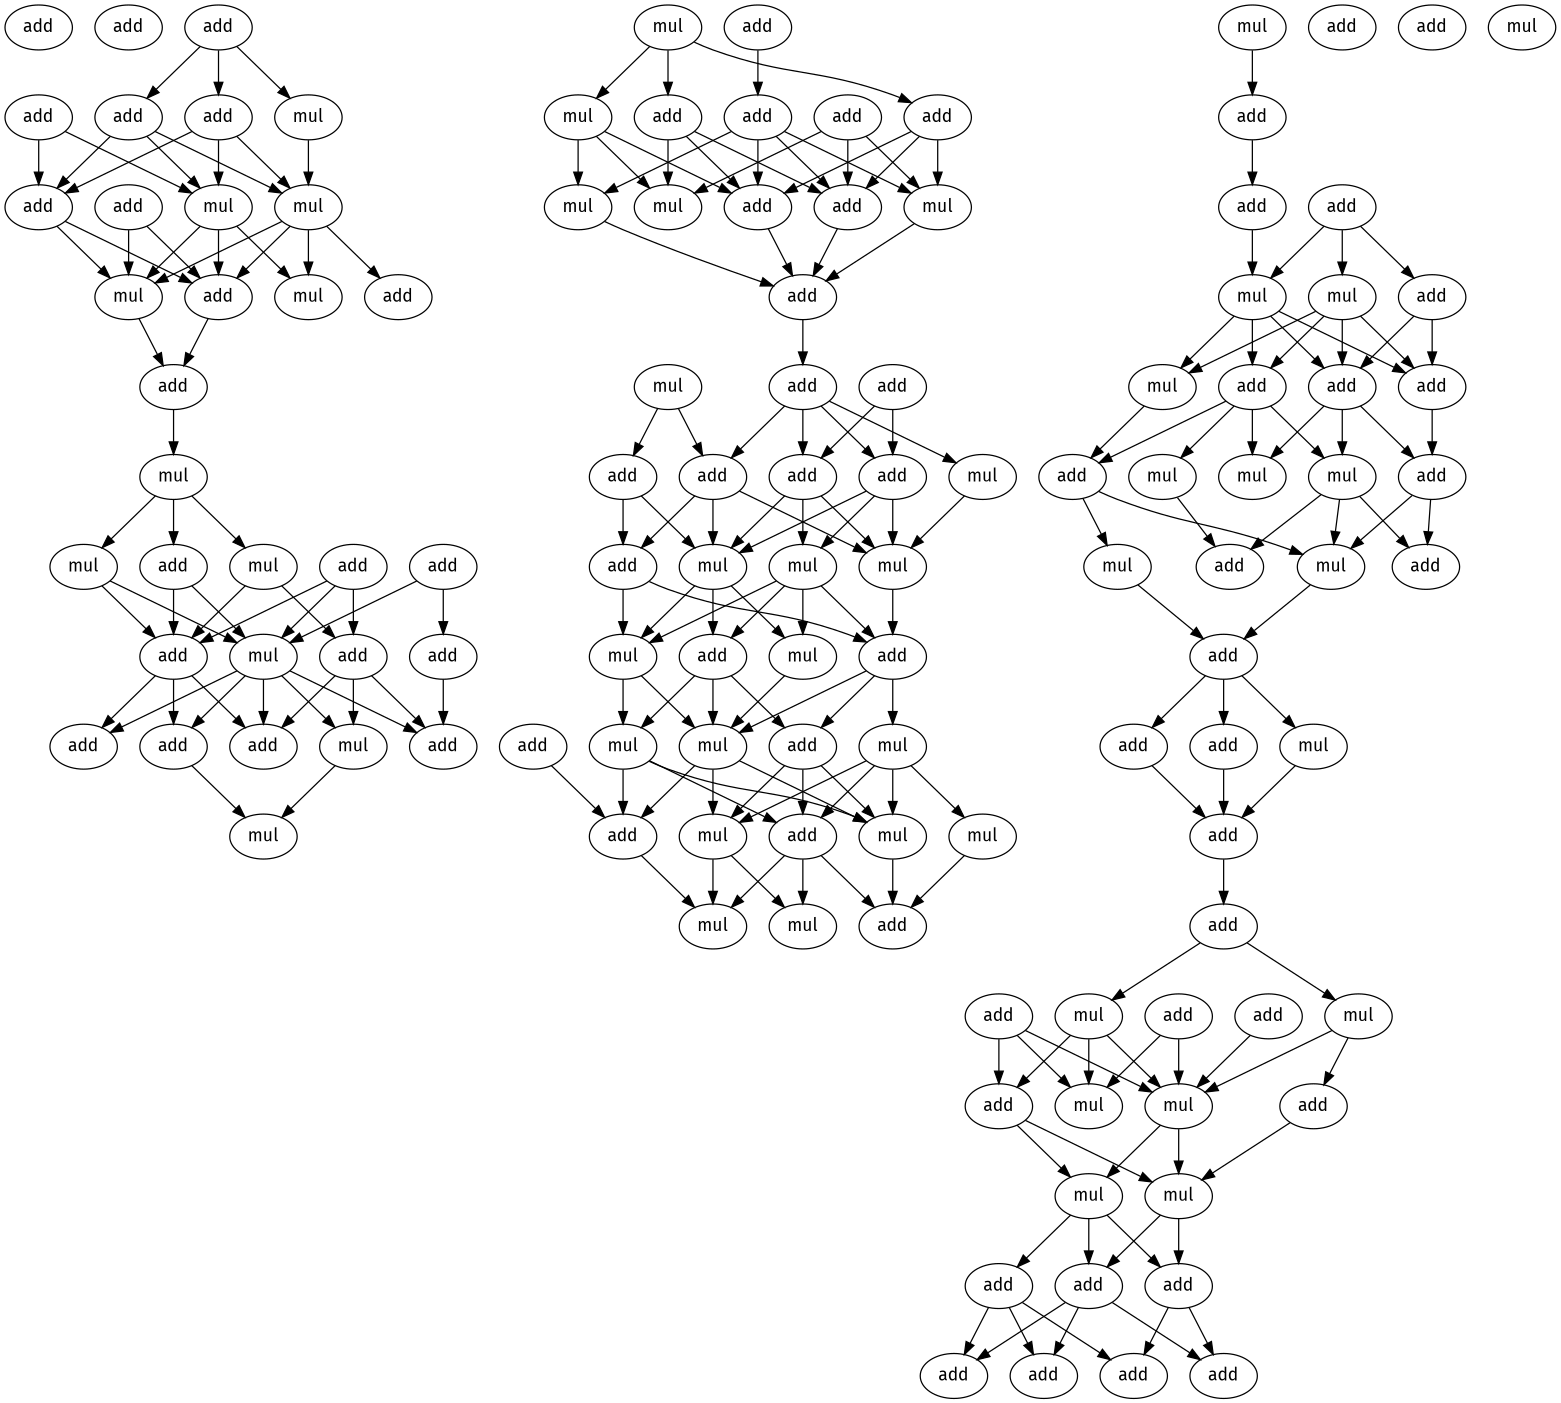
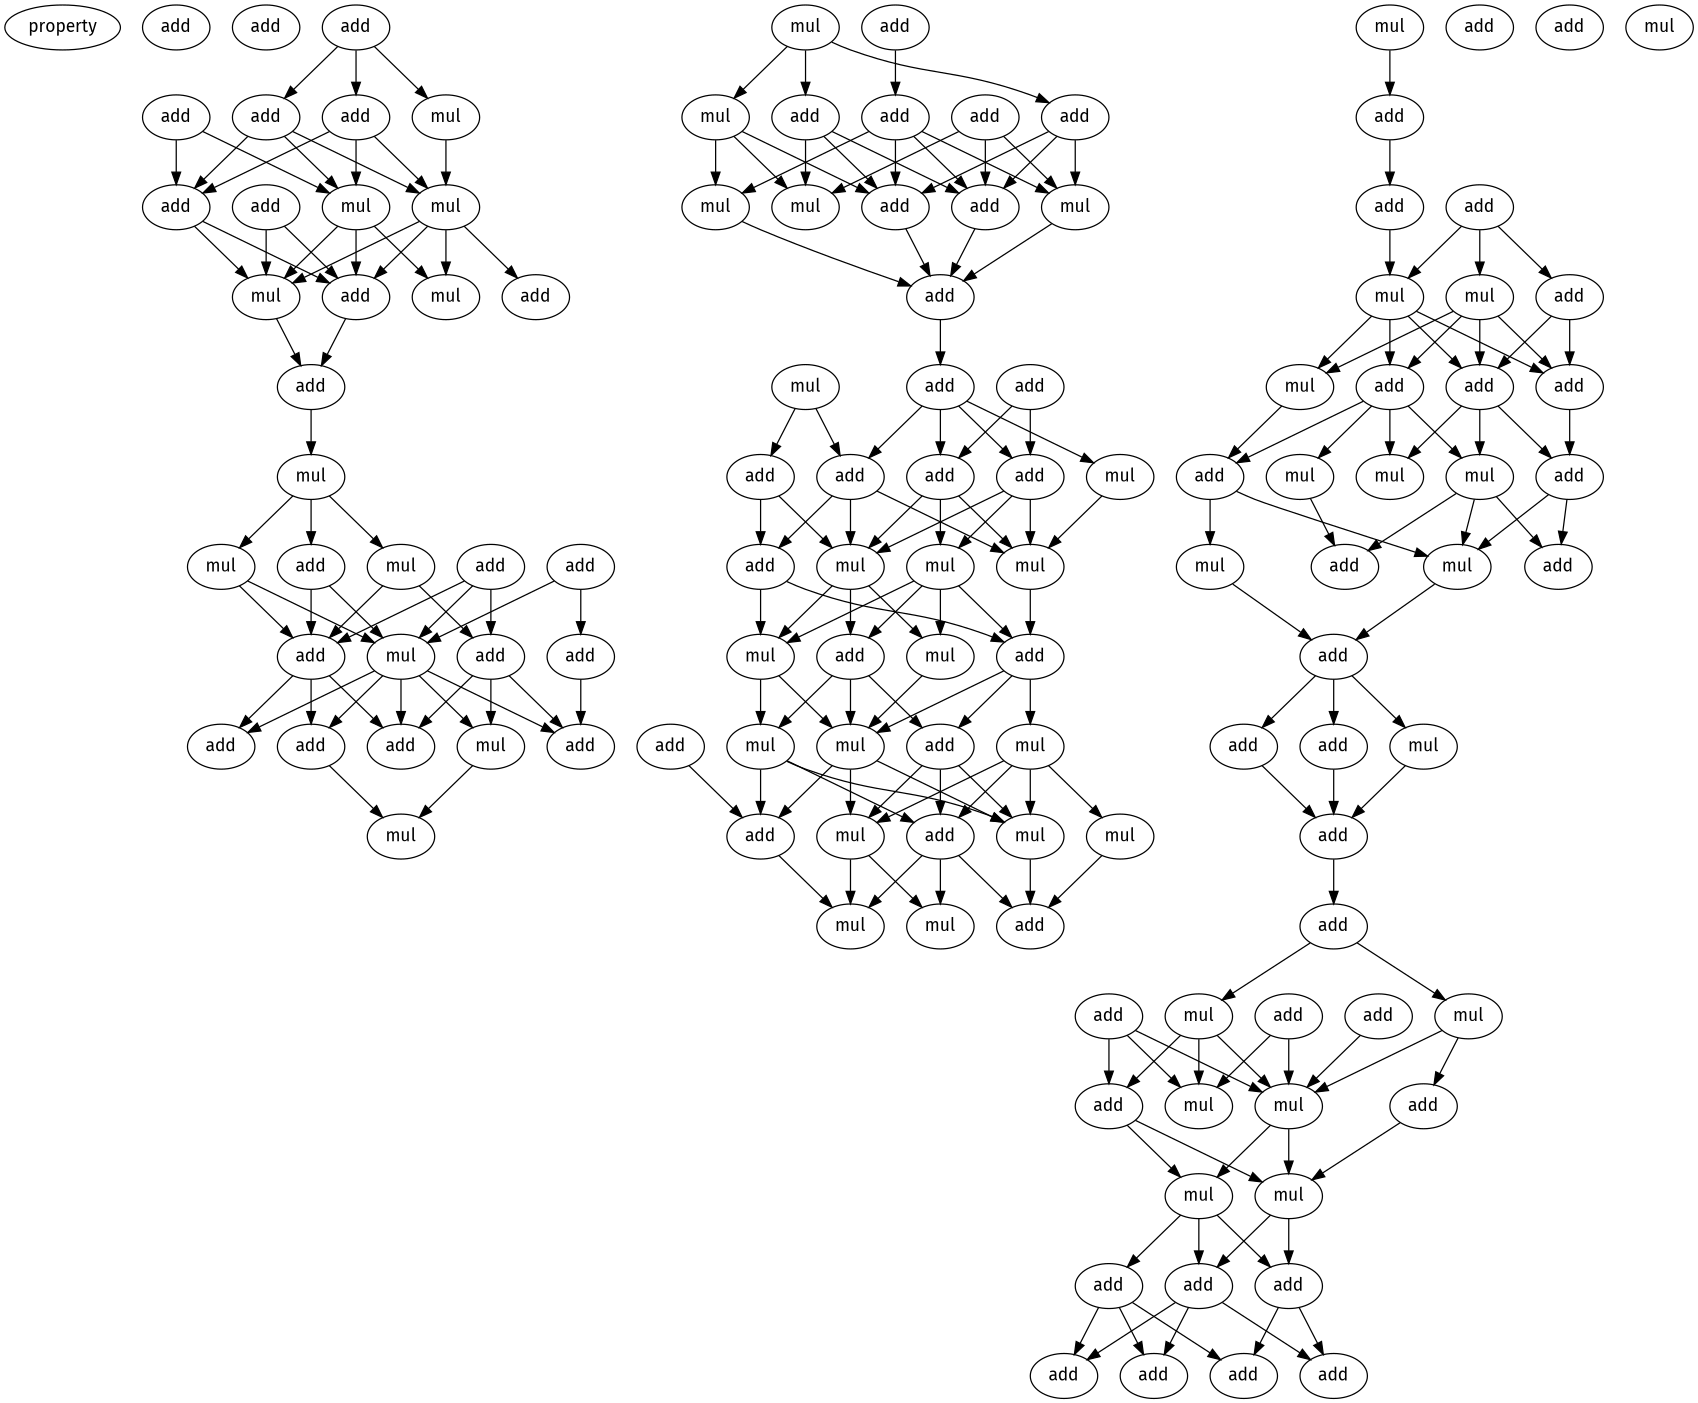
node "property": added
